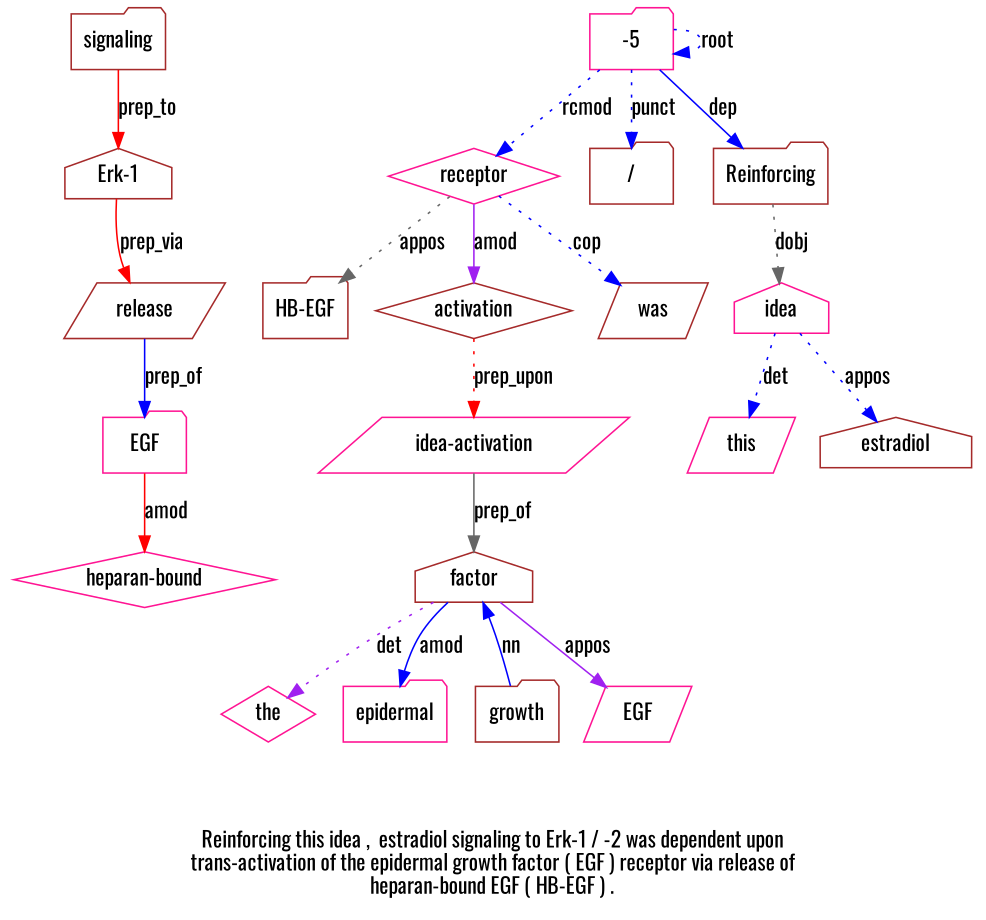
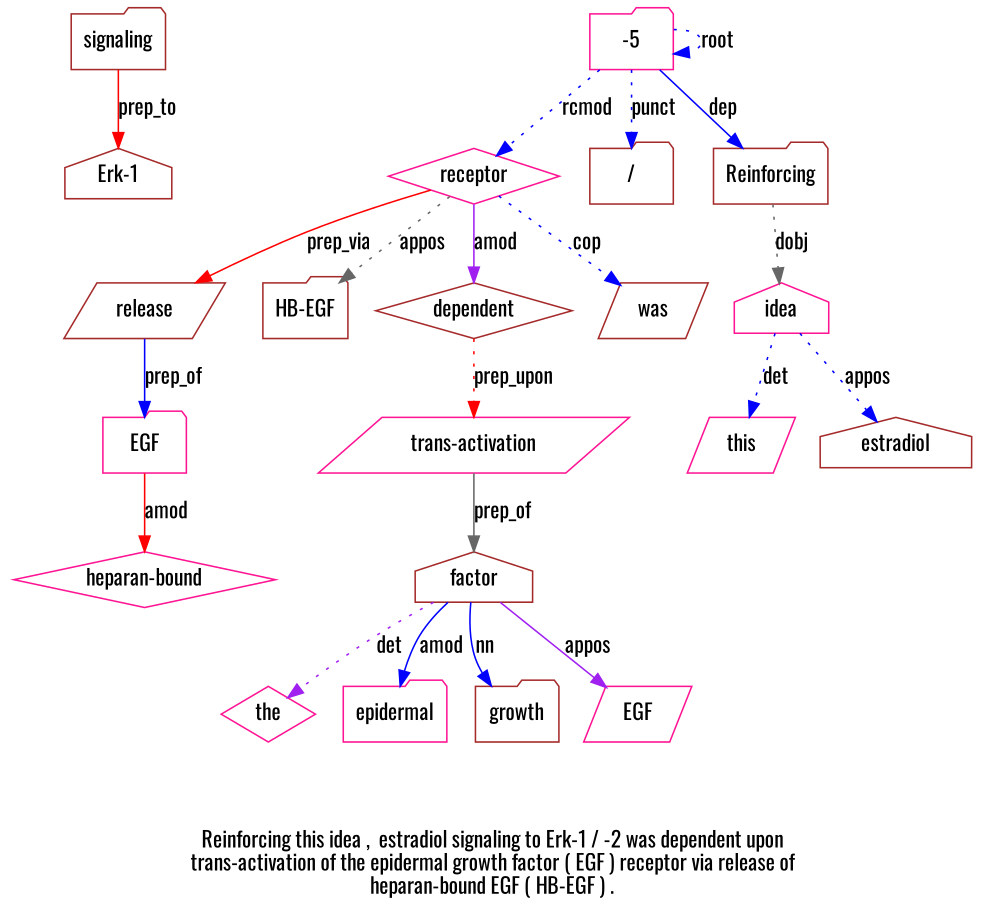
edge "Erk-1" -> "release": now "receptor" -> "release"
node "activation": label "activation" -> "dependent"
node "idea-activation": label "idea-activation" -> "trans-activation"
edge "growth" -> "factor": reversed
